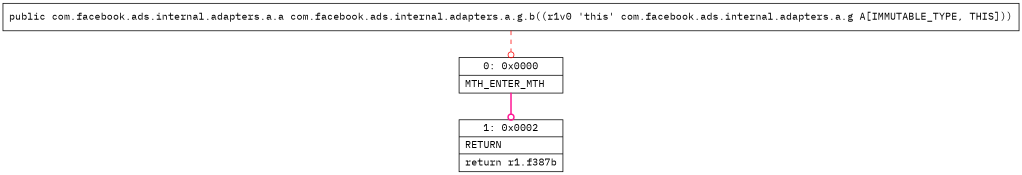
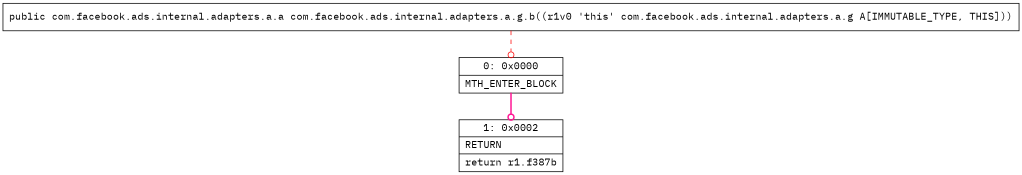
node "0: 0x0000": text "MTH_ENTER_MTH" -> "MTH_ENTER_BLOCK"
